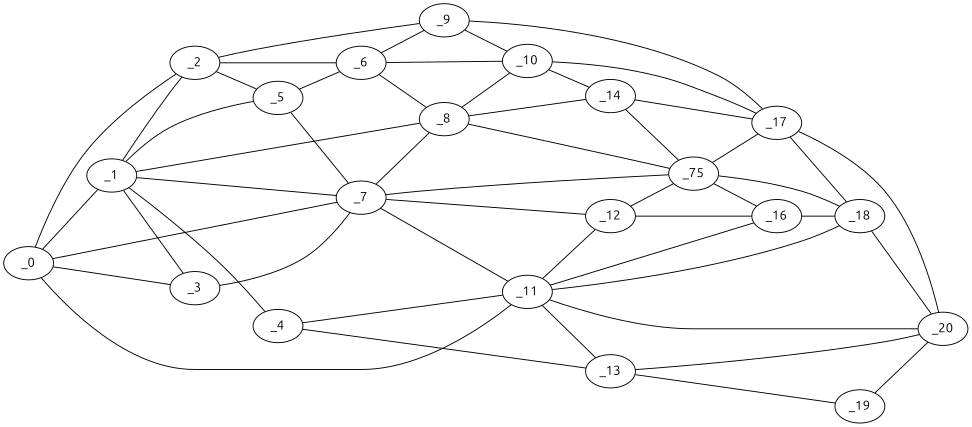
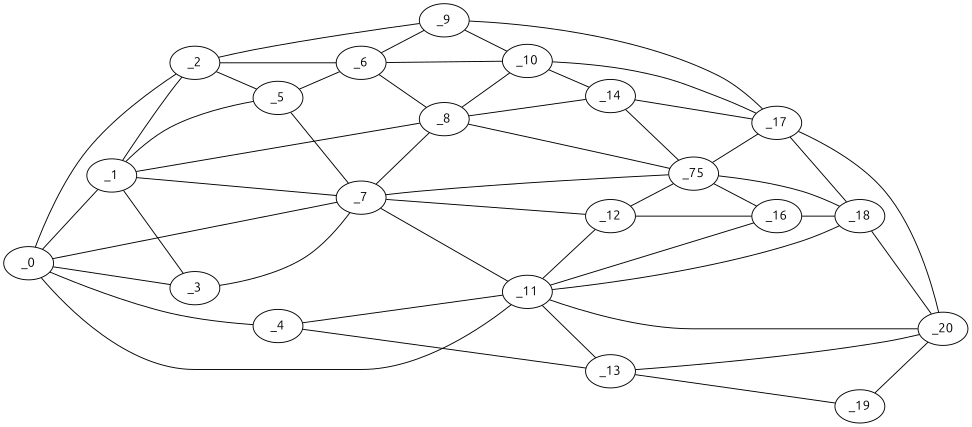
edge "_1" -- "_4": now "_0" -- "_4"
